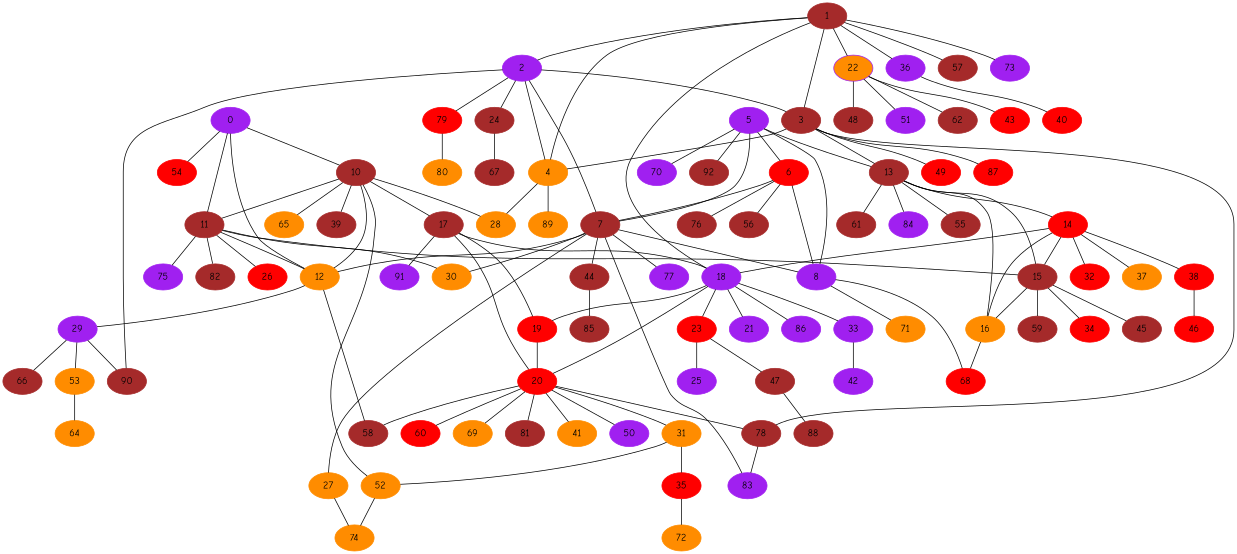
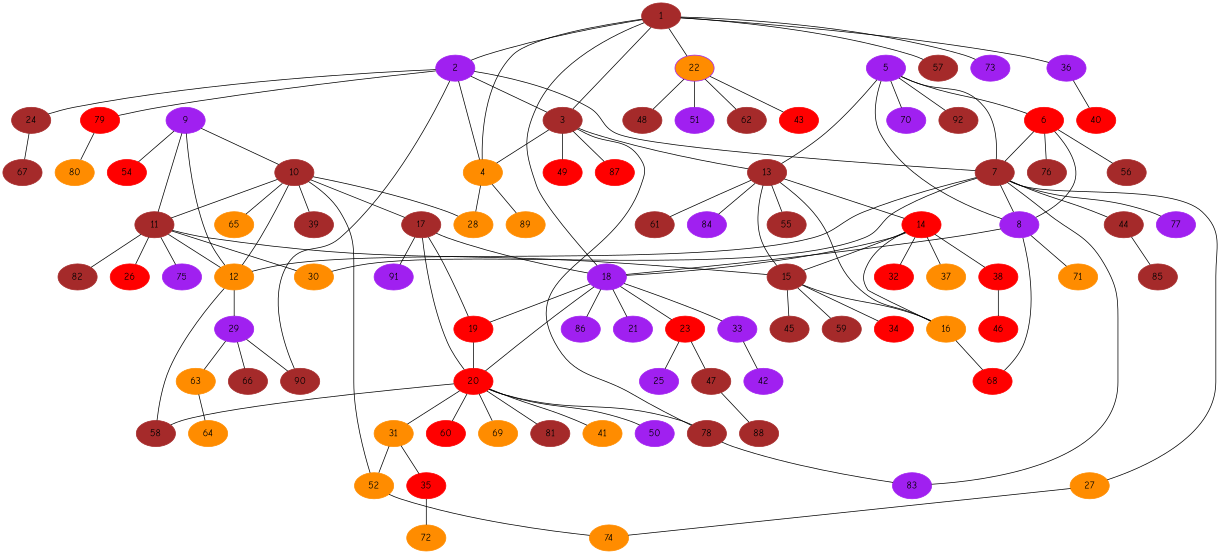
node "0": label "0" -> "9"
edge "8" -- "18": added
node "53": label "53" -> "63"
